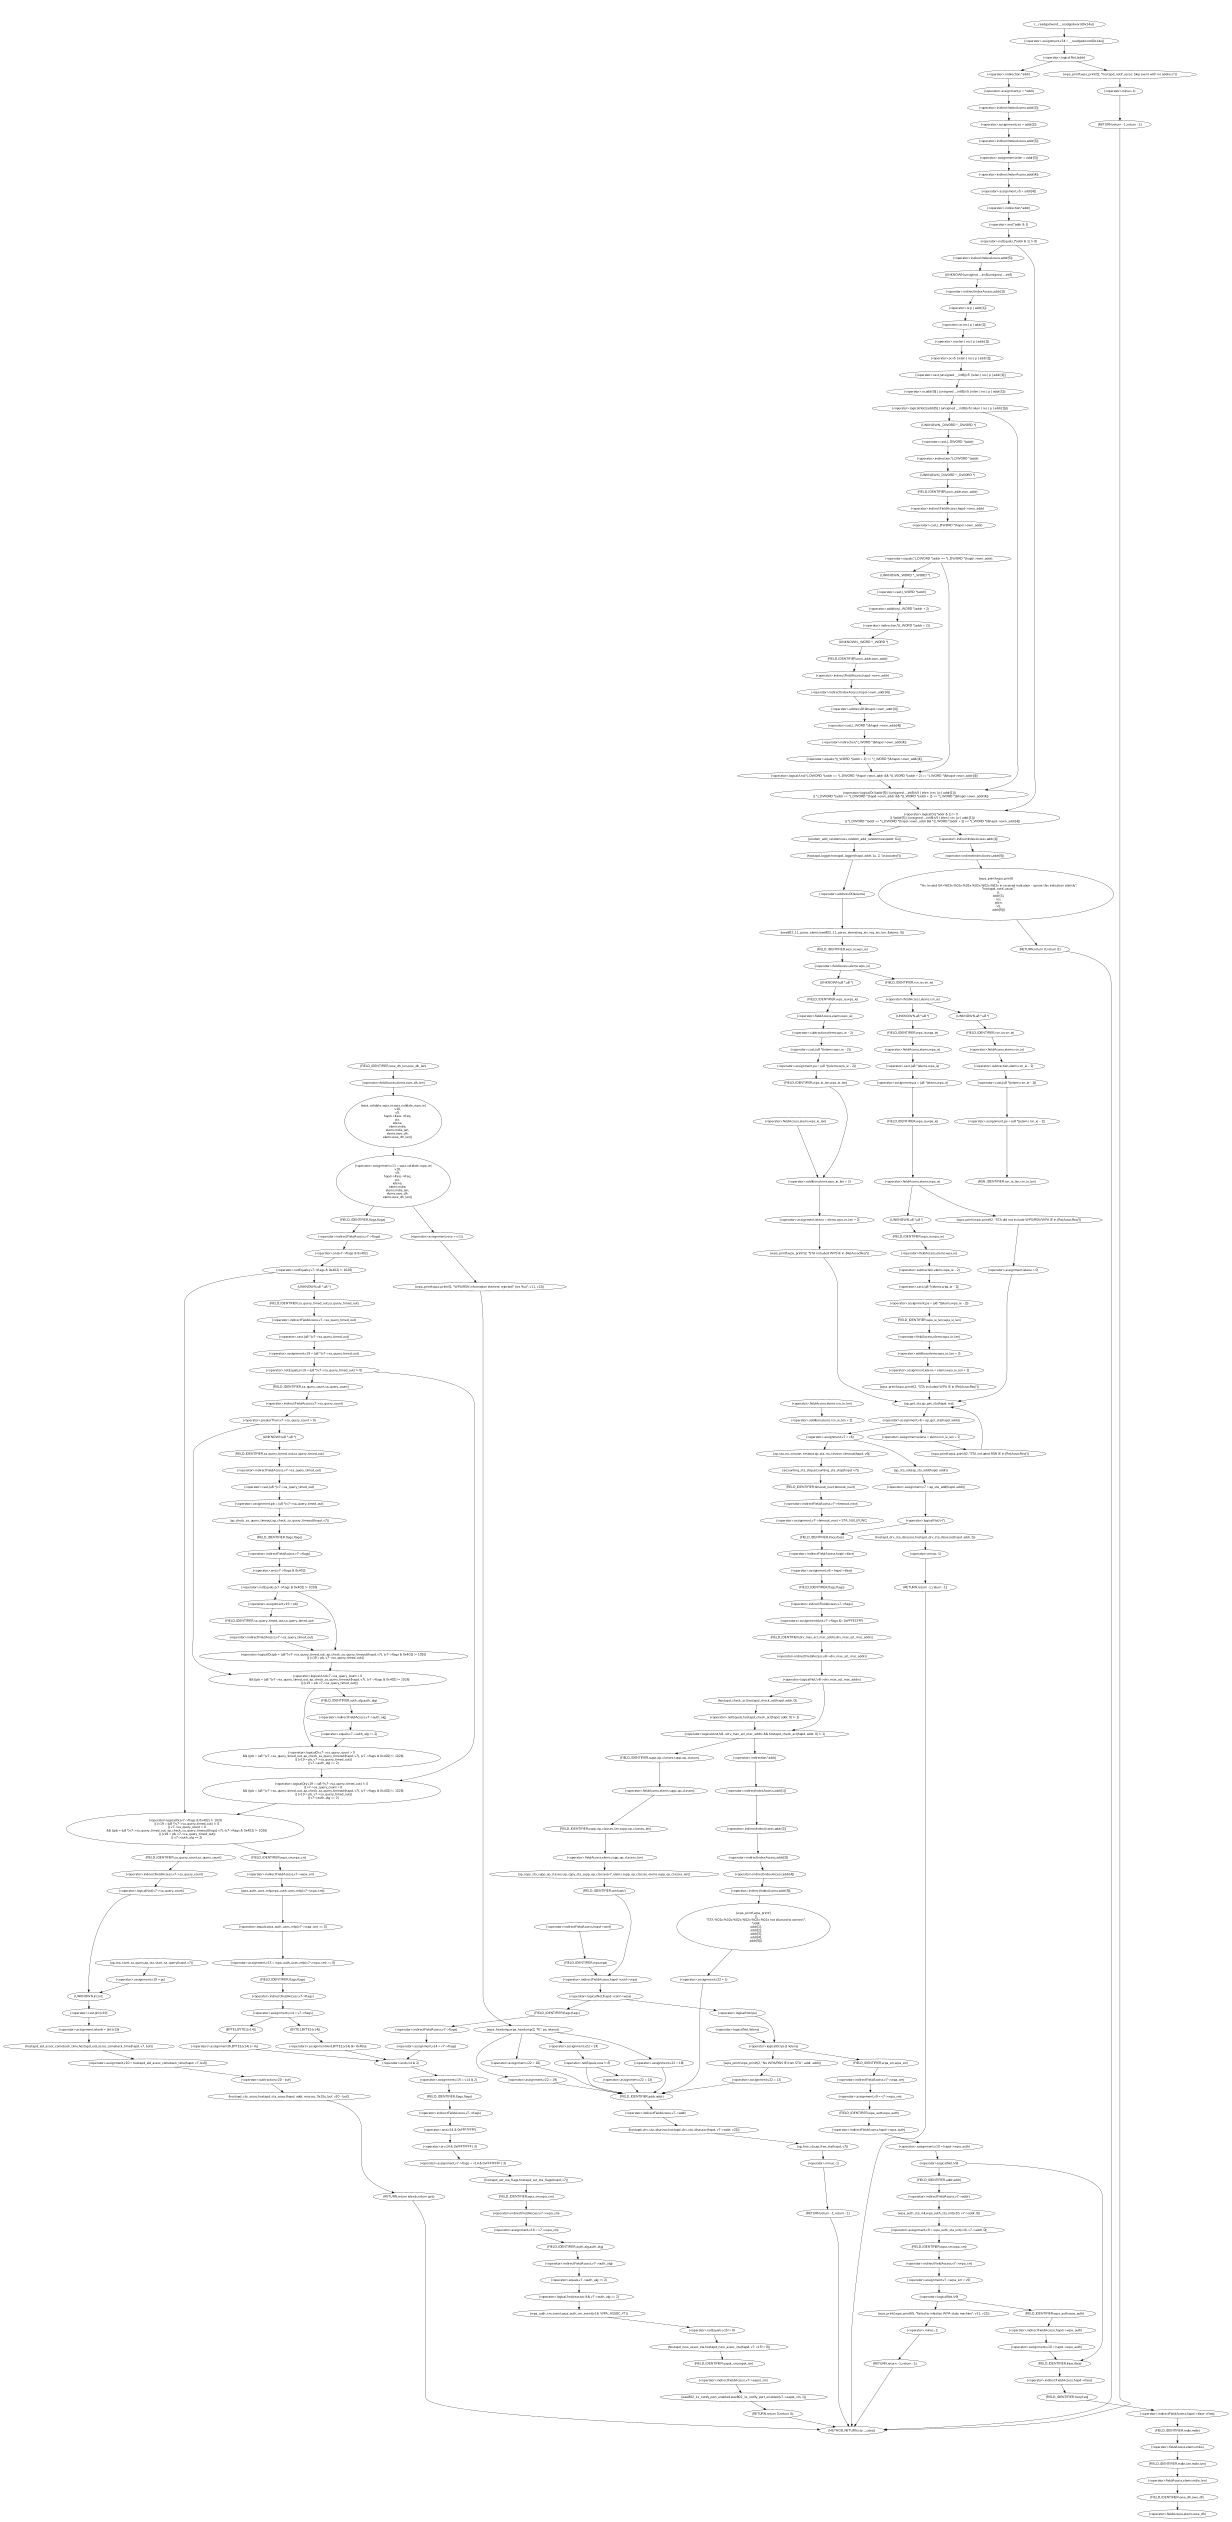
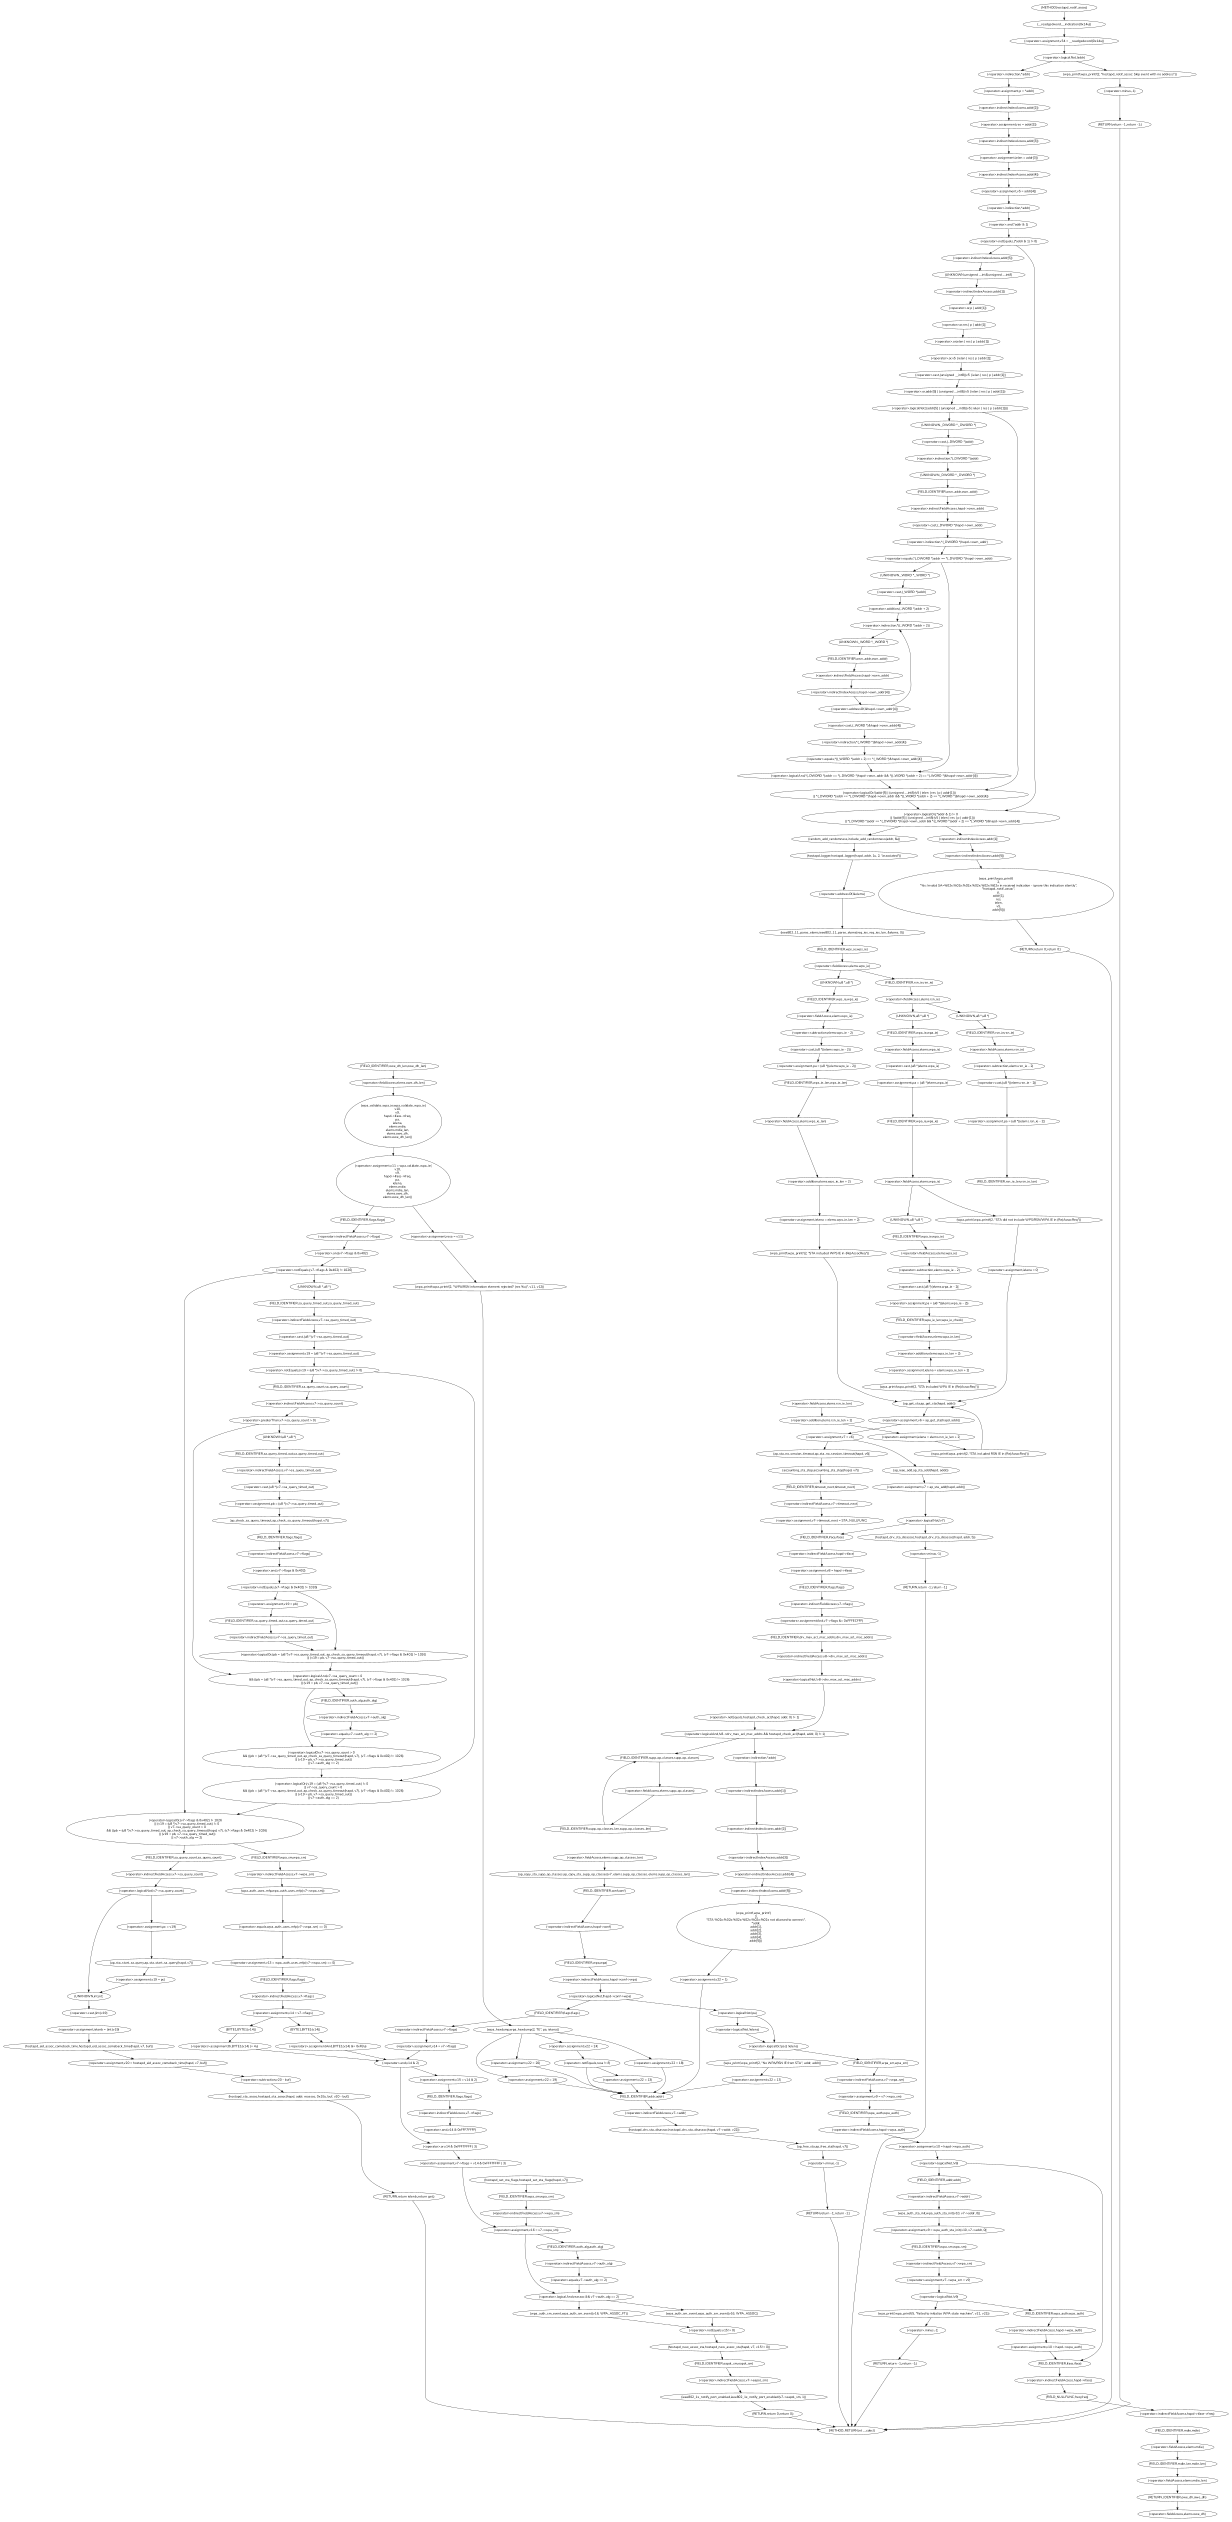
node "(METHOD,hostapd_notif_assoc)": added
node "(__readgsdword,__readgsdword(0x14u))": label "(__readgsdword,__readgsdword(0x14u))" -> "(__readgsdword,__indication(0x14u))"
edge "(<operator>.or,p | addr[1])" -> "(<operator>.or,res | p | addr[1])": removed
edge "(<operator>.or,ielen | res | p | addr[1])" -> "(<operator>.or,v5 | ielen | res | p | addr[1])": removed
node "(<operator>.indirection,*(_DWORD *)hapd->own_addr)": added
edge "(<operator>.addressOf,&hapd->own_addr[4])" -> "(<operator>.cast,(_WORD *)&hapd->own_addr[4])": now "(<operator>.addressOf,&hapd->own_addr[4])" -> "(<operator>.indirection,*((_WORD *)addr + 2))"
node "(random_add_randomness,random_add_randomness(addr, 6u))": label "(random_add_randomness,random_add_randomness(addr, 6u))" -> "(random_add_randomness,include_add_randomness(addr, 6u))"
edge "(FIELD_IDENTIFIER,wps_ie_len,wps_ie_len)" -> "(<operator>.addition,elems.wps_ie_len + 2)": now "(FIELD_IDENTIFIER,wps_ie_len,wps_ie_len)" -> "(<operator>.fieldAccess,elems.wps_ie_len)"
node "(RSN_IDENTIFIER,rsn_ie_len,rsn_ie_len)": label "(RSN_IDENTIFIER,rsn_ie_len,rsn_ie_len)" -> "(FIELD_IDENTIFIER,rsn_ie_len,rsn_ie_len)"
edge "(<operator>.cast,(u8 *)(elems.wpa_ie - 2))" -> "(<operator>.assignment,pa = (u8 *)(elems.wpa_ie - 2))": added
node "(FIELD_IDENTIFIER,wpa_ie_len,wpa_ie_len)": label "(FIELD_IDENTIFIER,wpa_ie_len,wpa_ie_len)" -> "(FIELD_IDENTIFIER,wpa_ie_len,wpa_ie_check)"
edge "(<operator>.addition,elems.wpa_ie_len + 2)" -> "(<operator>.assignment,ielena = elems.wpa_ie_len + 2)": reversed
node "(ap_get_sta,ap_get_sta(hapd, res))": label "(ap_get_sta,ap_get_sta(hapd, res))" -> "(ap_get_sta,ap_get_sta(hapd, addr))"
edge "(<operator>.assignment,v6 = ap_get_sta(hapd, addr))" -> "(<operator>.assignment,ielena = elems.rsn_ie_len + 2)": now "(<operator>.addition,elems.rsn_ie_len + 2)" -> "(<operator>.assignment,ielena = elems.rsn_ie_len + 2)"
node "(ap_sta_add,ap_sta_add(hapd, addr))": label "(ap_sta_add,ap_sta_add(hapd, addr))" -> "(ap_ieee_add,ap_sta_add(hapd, addr))"
node "(hostapd_check_acl,hostapd_check_acl(hapd, addr, 0))": removed
edge "(FIELD_IDENTIFIER,supp_op_classes_len,supp_op_classes_len)" -> "(<operator>.fieldAccess,elems.supp_op_classes_len)": now "(FIELD_IDENTIFIER,supp_op_classes_len,supp_op_classes_len)" -> "(FIELD_IDENTIFIER,supp_op_classes,supp_op_classes)"
node "(<operator>.assignment,pc = v19)": added
edge "(FIELD_IDENTIFIER,conf,conf)" -> "(<operator>.indirectFieldAccess,hapd->conf->wpa)": now "(FIELD_IDENTIFIER,conf,conf)" -> "(<operator>.indirectFieldAccess,hapd->conf)"
edge "(<operator>.cast,(int)v19)" -> "(<operator>.assignment,ielenb = (int)v19)": removed
edge "(<operator>.logicalNot,!pa)" -> "(<operator>.logicalNot,!ielena)": added
edge "(<operator>.and,v14 & 0xFFF7FFFF)" -> "(<operator>.or,v14 & 0xFFF7FFFF | 3)": now "(<operator>.and,v14 & 2)" -> "(<operator>.or,v14 & 0xFFF7FFFF | 3)"
edge "(<operator>.assignment,v7->flags = v14 & 0xFFF7FFFF | 3)" -> "(hostapd_set_sta_flags,hostapd_set_sta_flags(hapd, v7))": now "(<operator>.assignment,v7->flags = v14 & 0xFFF7FFFF | 3)" -> "(<operator>.assignment,v16 = v7->wpa_sm)"
edge "(<operator>.assignment,v16 = v7->wpa_sm)" -> "(<operator>.logicalAnd,reassoc && v7->auth_alg == 2)": added
node "(wpa_auth_sm_event,wpa_auth_sm_event(v16, WPA_ASSOC))": added
edge "(FIELD_IDENTIFIER,eapol_sm,eapol_sm)" -> "(<operator>.indirectFieldAccess,v7->eapol_sm)": added
node "(FIELD_IDENTIFIER,freq,freq)": label "(FIELD_IDENTIFIER,freq,freq)" -> "(FIELD_NULLFUNC,freq,freq)"
edge "(<operator>.indirectFieldAccess,hapd->iface->freq)" -> "(FIELD_IDENTIFIER,mdie,mdie)": removed
node "(METHOD_RETURN,sta __cdecl)": label "(METHOD_RETURN,sta __cdecl)" -> "(METHOD_RETURN,int __cdecl)"
node "(FIELD_IDENTIFIER,owe_dh,owe_dh)": label "(FIELD_IDENTIFIER,owe_dh,owe_dh)" -> "(RETURN_IDENTIFIER,owe_dh,owe_dh)"
